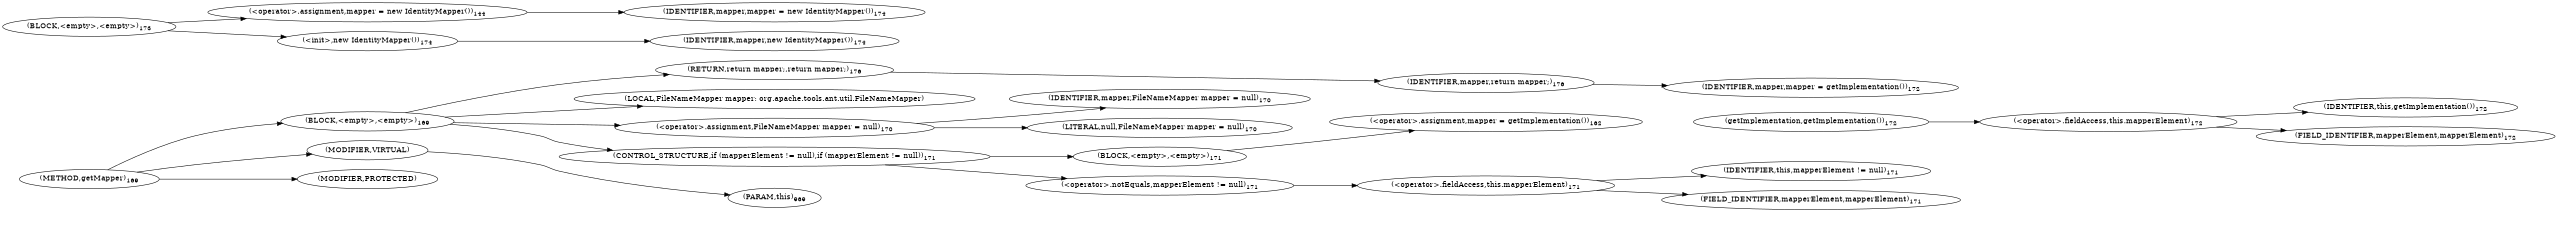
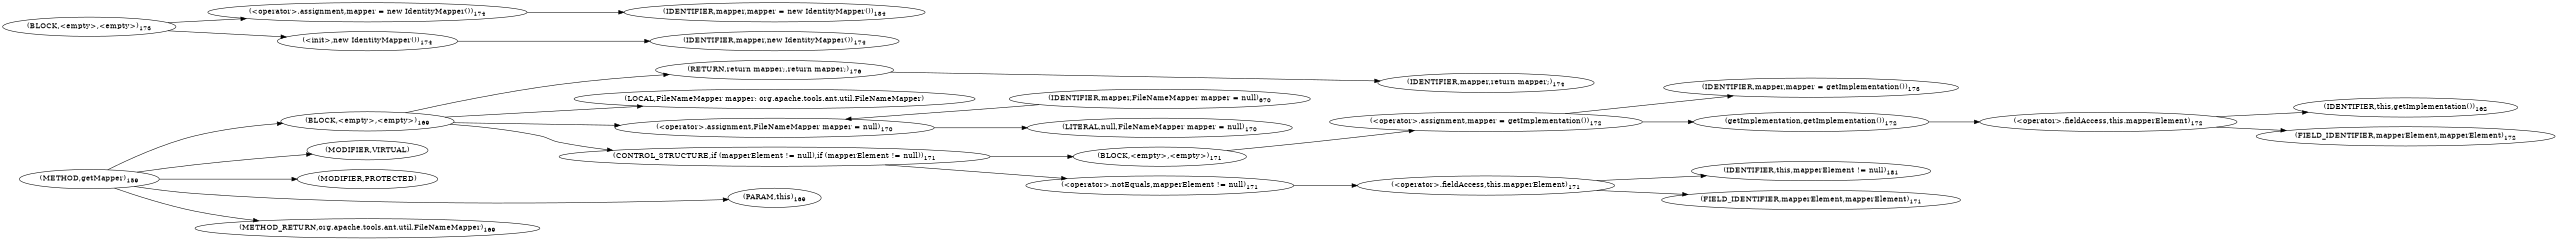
node "(<operator>.assignment,mapper = new IdentityMapper())": text "144" -> "174"
node "(IDENTIFIER,mapper,mapper = new IdentityMapper())": text "174" -> "184"
node "(IDENTIFIER,mapper,return mapper;)": text "176" -> "174"
edge "(IDENTIFIER,mapper,return mapper;)" -> "(IDENTIFIER,mapper,mapper = getImplementation())": now "(<operator>.assignment,mapper = getImplementation())" -> "(IDENTIFIER,mapper,mapper = getImplementation())"
node "(IDENTIFIER,mapper,mapper = getImplementation())": text "172" -> "173"
node "(IDENTIFIER,mapper,FileNameMapper mapper = null)": text "170" -> "670"
node "(IDENTIFIER,this,getImplementation())": text "172" -> "162"
edge "(<operator>.assignment,FileNameMapper mapper = null)" -> "(IDENTIFIER,mapper,FileNameMapper mapper = null)": reversed
node "(<operator>.assignment,mapper = getImplementation())": text "162" -> "172"
edge "(<operator>.assignment,mapper = getImplementation())" -> "(getImplementation,getImplementation())": added
node "(IDENTIFIER,this,mapperElement != null)": text "171" -> "181"
edge "(MODIFIER,VIRTUAL)" -> "(PARAM,this)": now "(METHOD,getMapper)" -> "(PARAM,this)"
node "(METHOD,getMapper)": text "169" -> "159"
node "(PARAM,this)": text "969" -> "169"
node "(METHOD_RETURN,org.apache.tools.ant.util.FileNameMapper)": added
